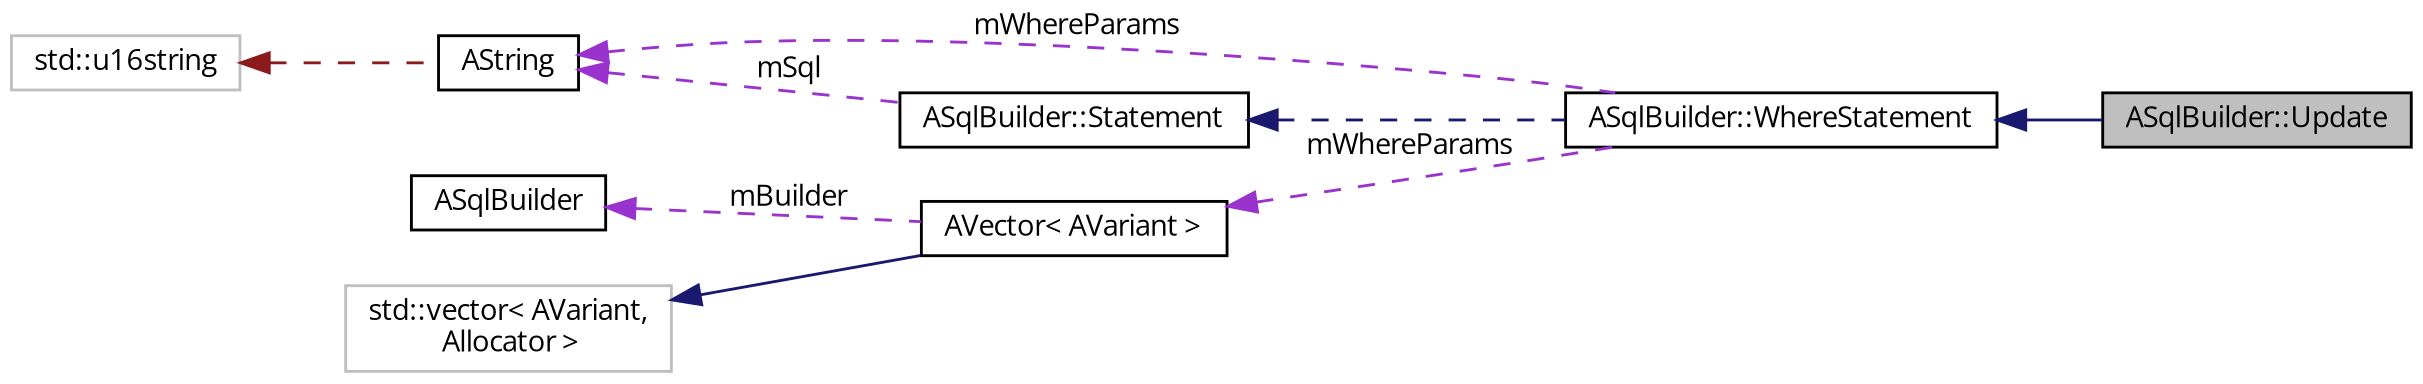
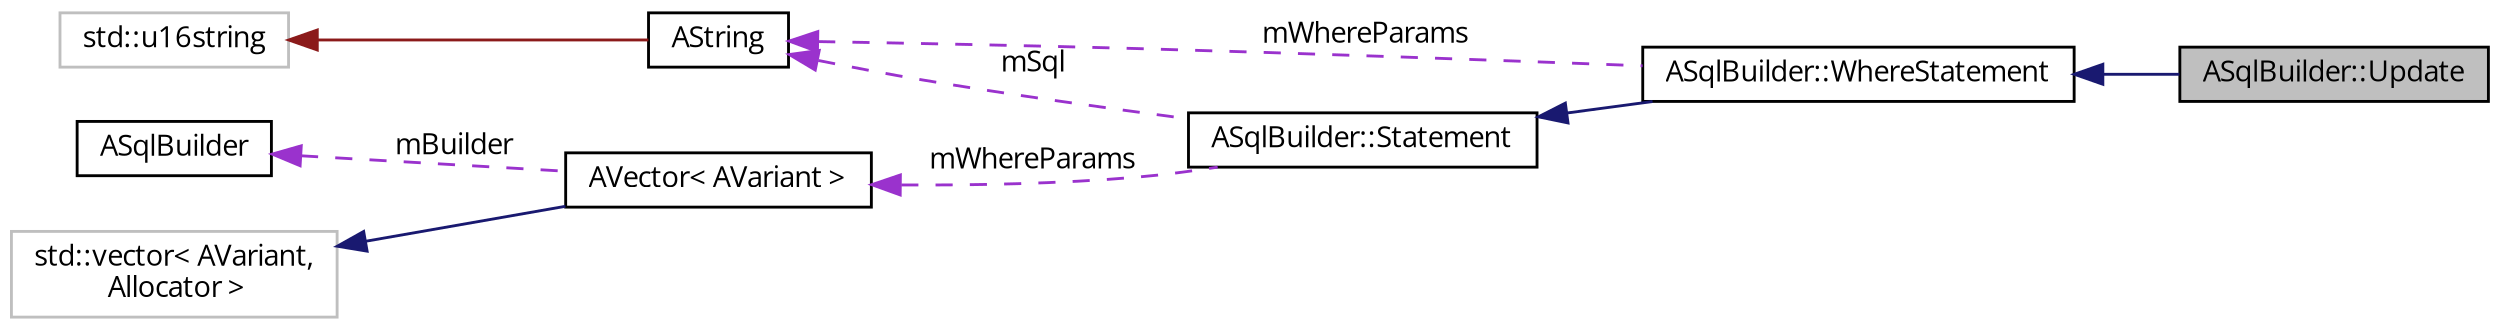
edge "AString" -> "std::u16string": style dashed -> solid
edge "ASqlBuilder::WhereStatement" -> "ASqlBuilder::Statement": style dashed -> solid
edge "ASqlBuilder::WhereStatement" -> "AVector< AVariant >": now "ASqlBuilder::Statement" -> "AVector< AVariant >"
